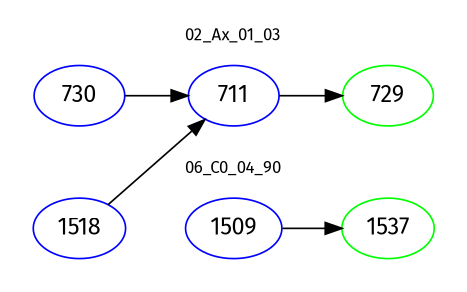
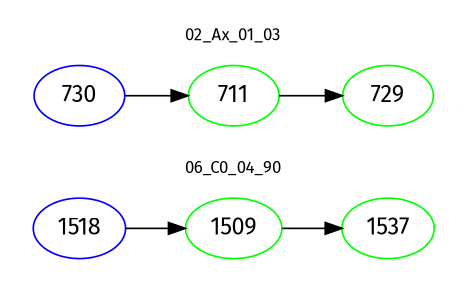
node "711": color blue -> green
edge "1518" -> "711": now "1518" -> "1509"
node "1509": color blue -> green
